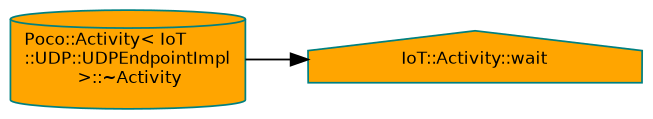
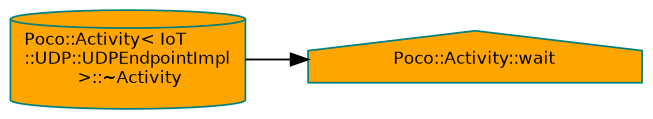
node "IoT::Activity::wait": label "IoT::Activity::wait" -> "Poco::Activity::wait"
